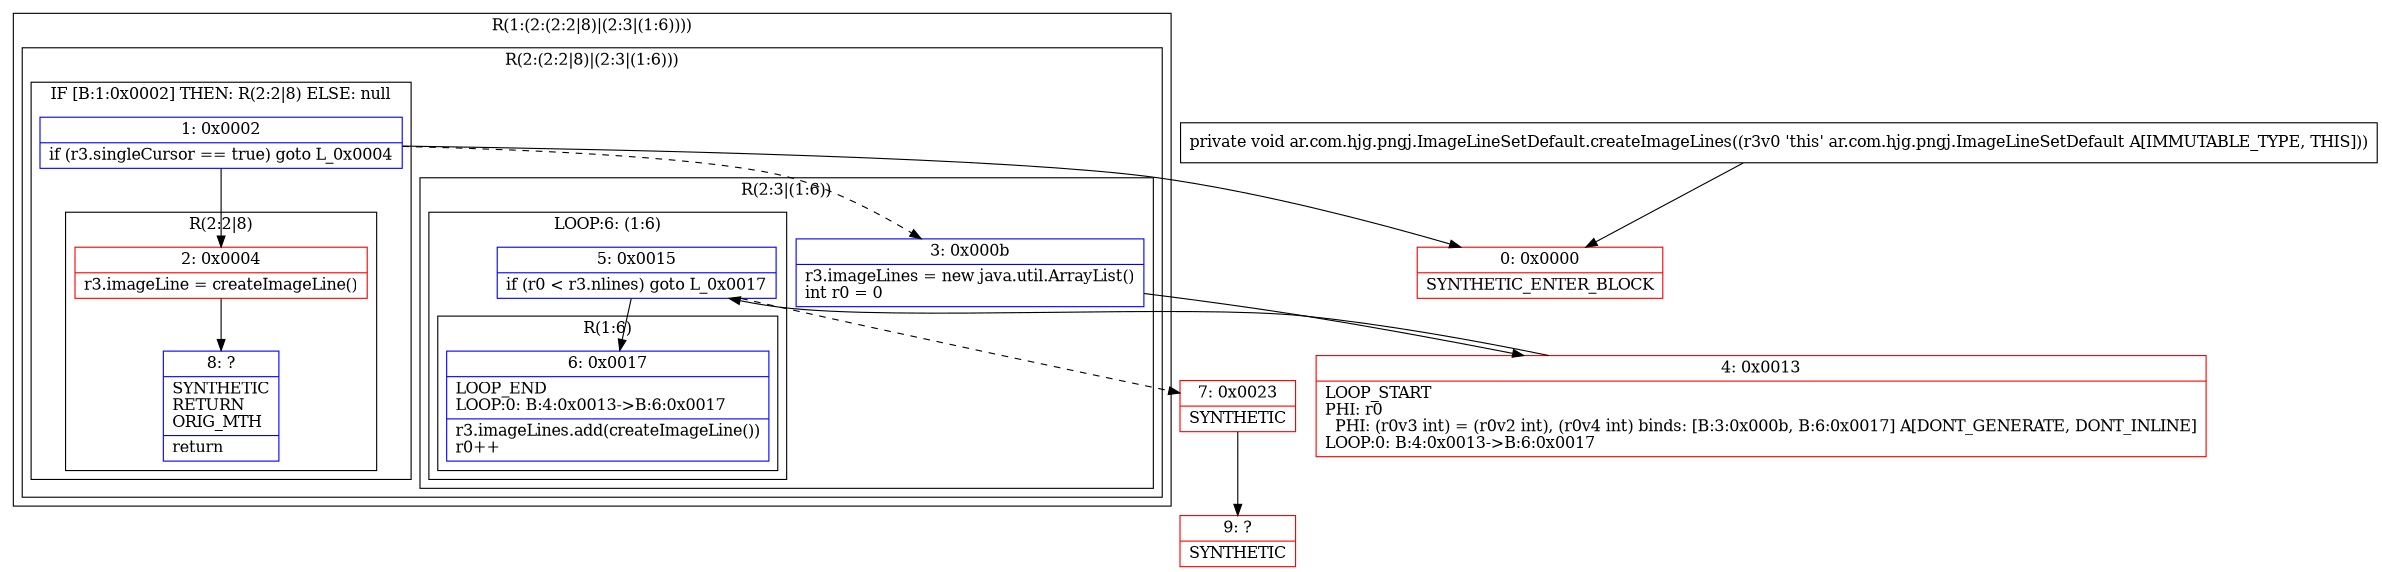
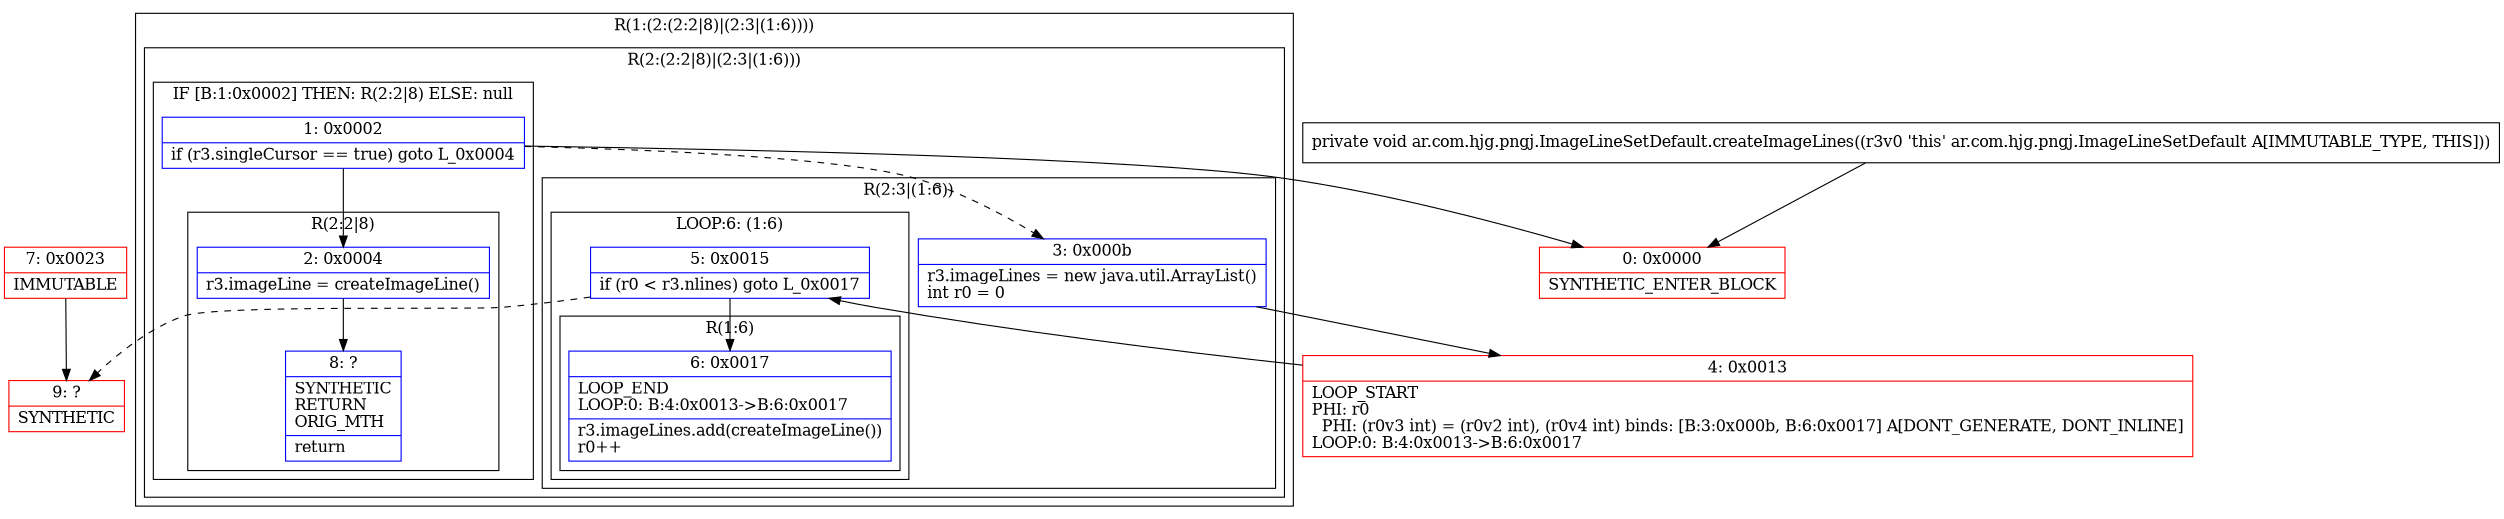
node "2: 0x0004": color red -> blue
edge "5: 0x0015" -> "7: 0x0023": now "5: 0x0015" -> "9: ?"
node "7: 0x0023": text "SYNTHETIC" -> "IMMUTABLE"
